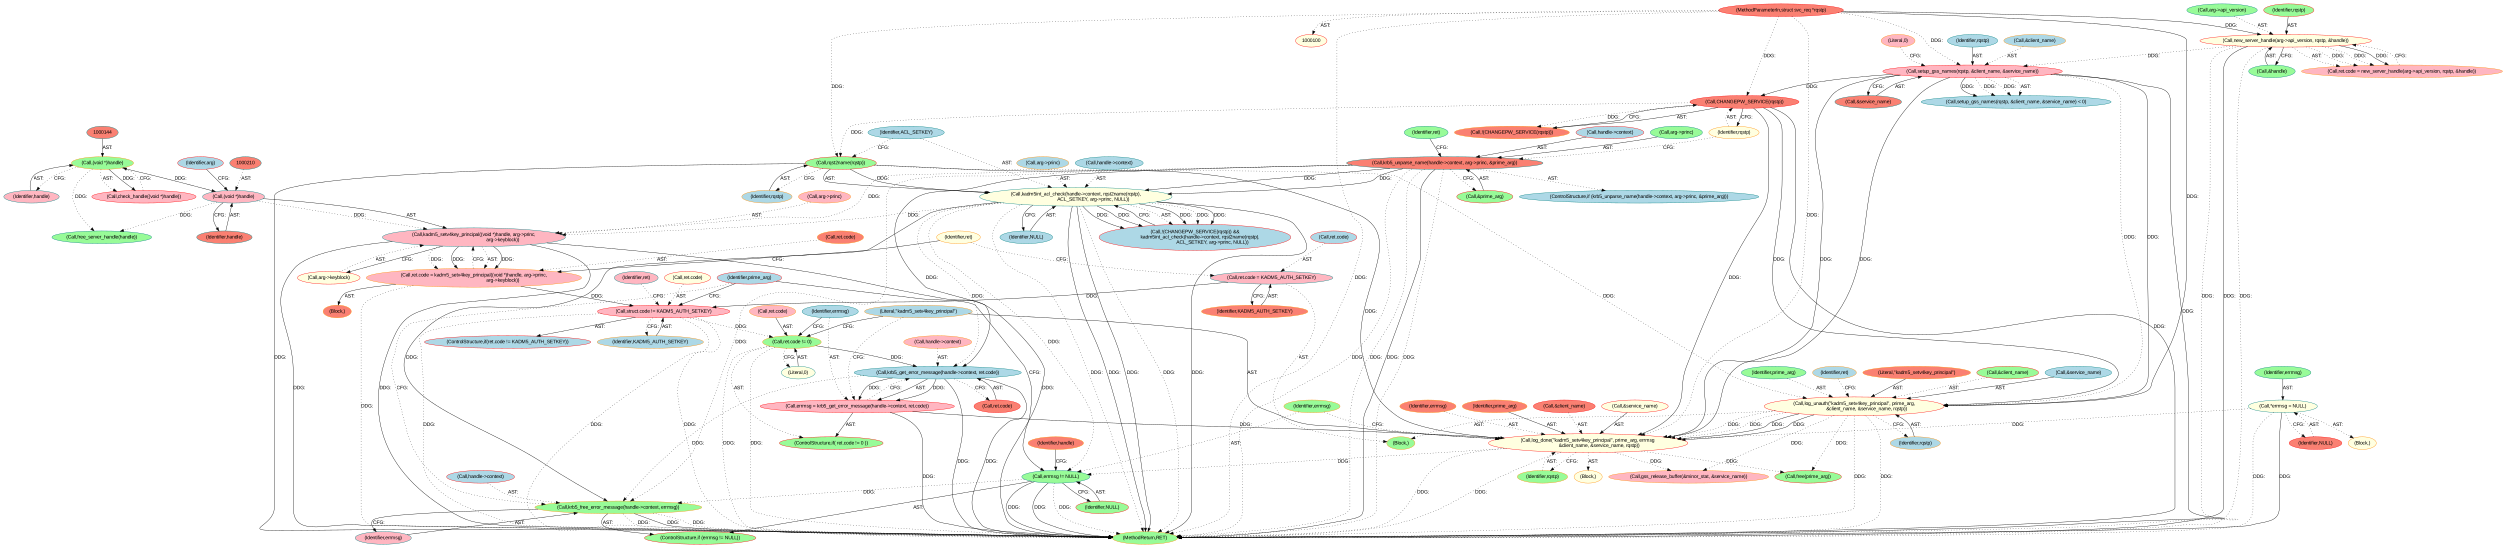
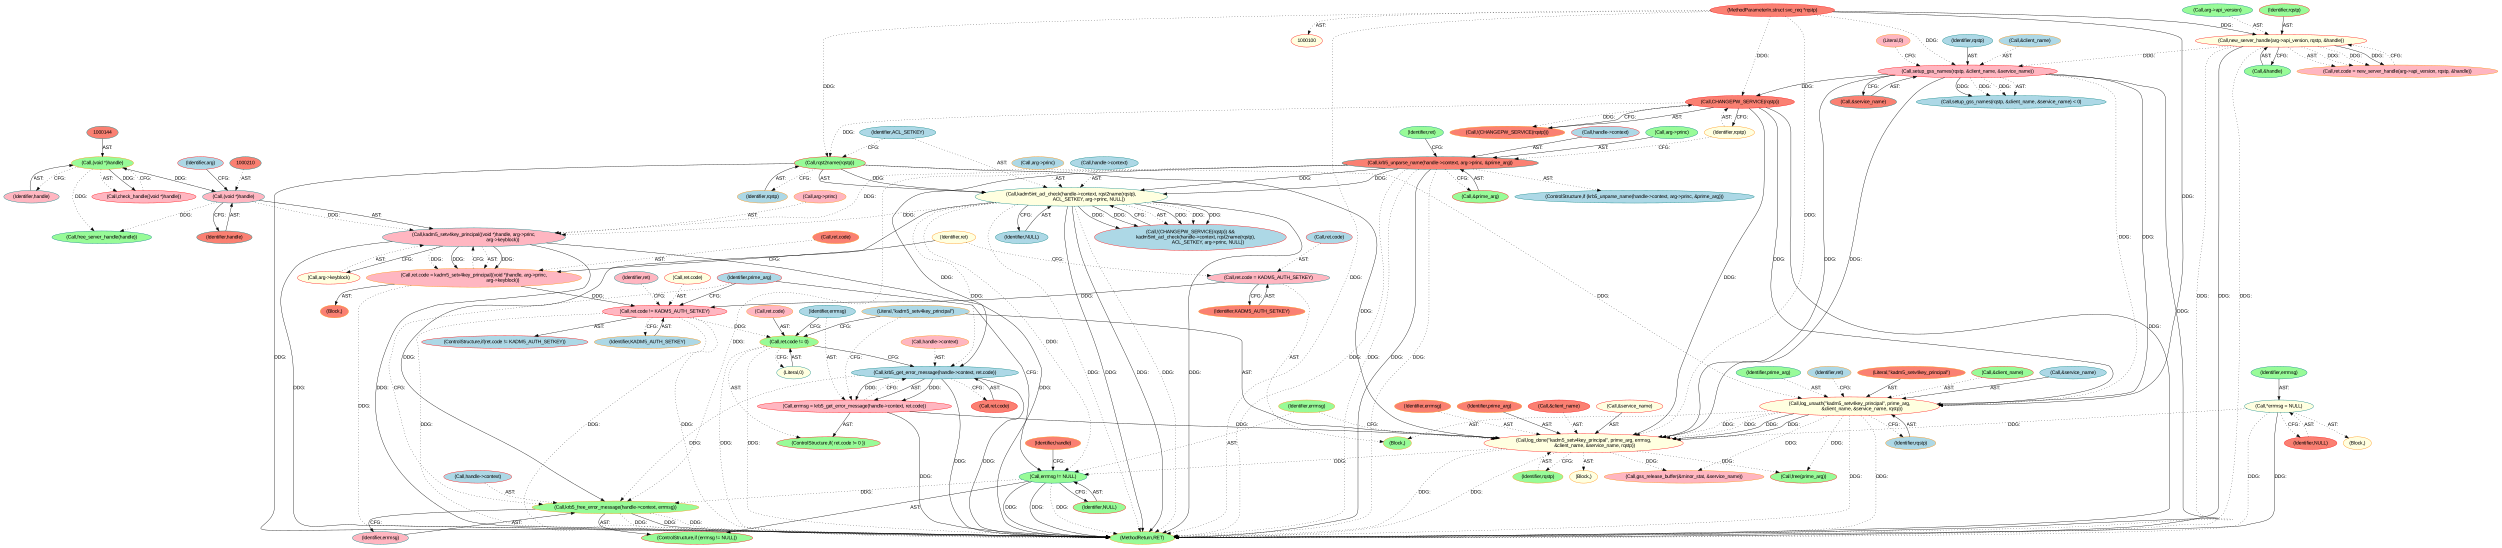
node "(Call,struct.code != KADM5_AUTH_SETKEY)": label "(Call,struct.code != KADM5_AUTH_SETKEY)" -> "(Call,ret.code != KADM5_AUTH_SETKEY)"
edge "(Call,ret.code != 0)" -> "(Call,krb5_get_error_message(handle->context, ret.code))": label "DDG: " -> "CFG: "
